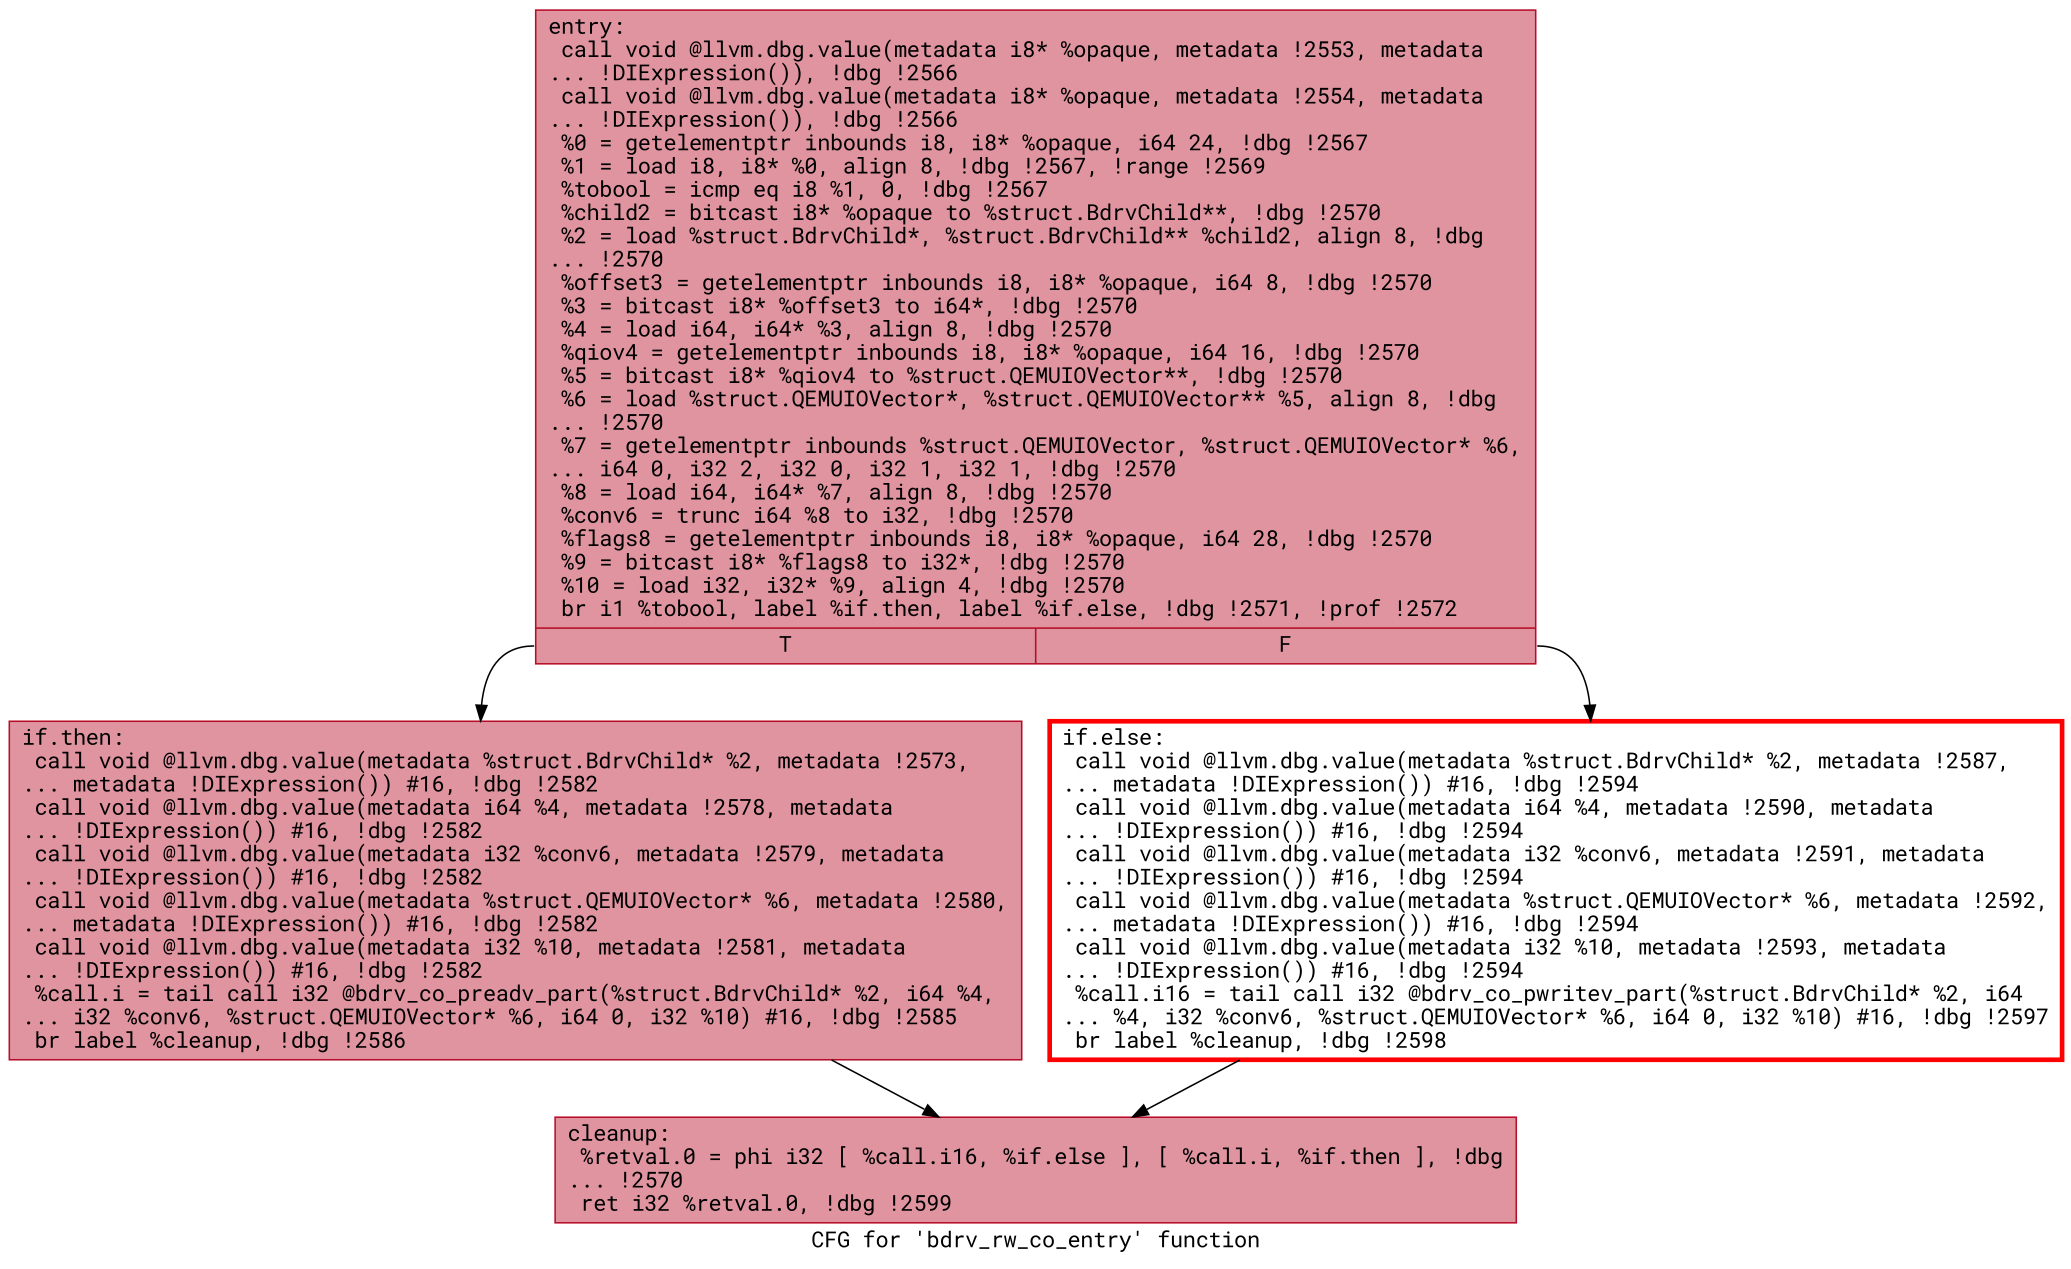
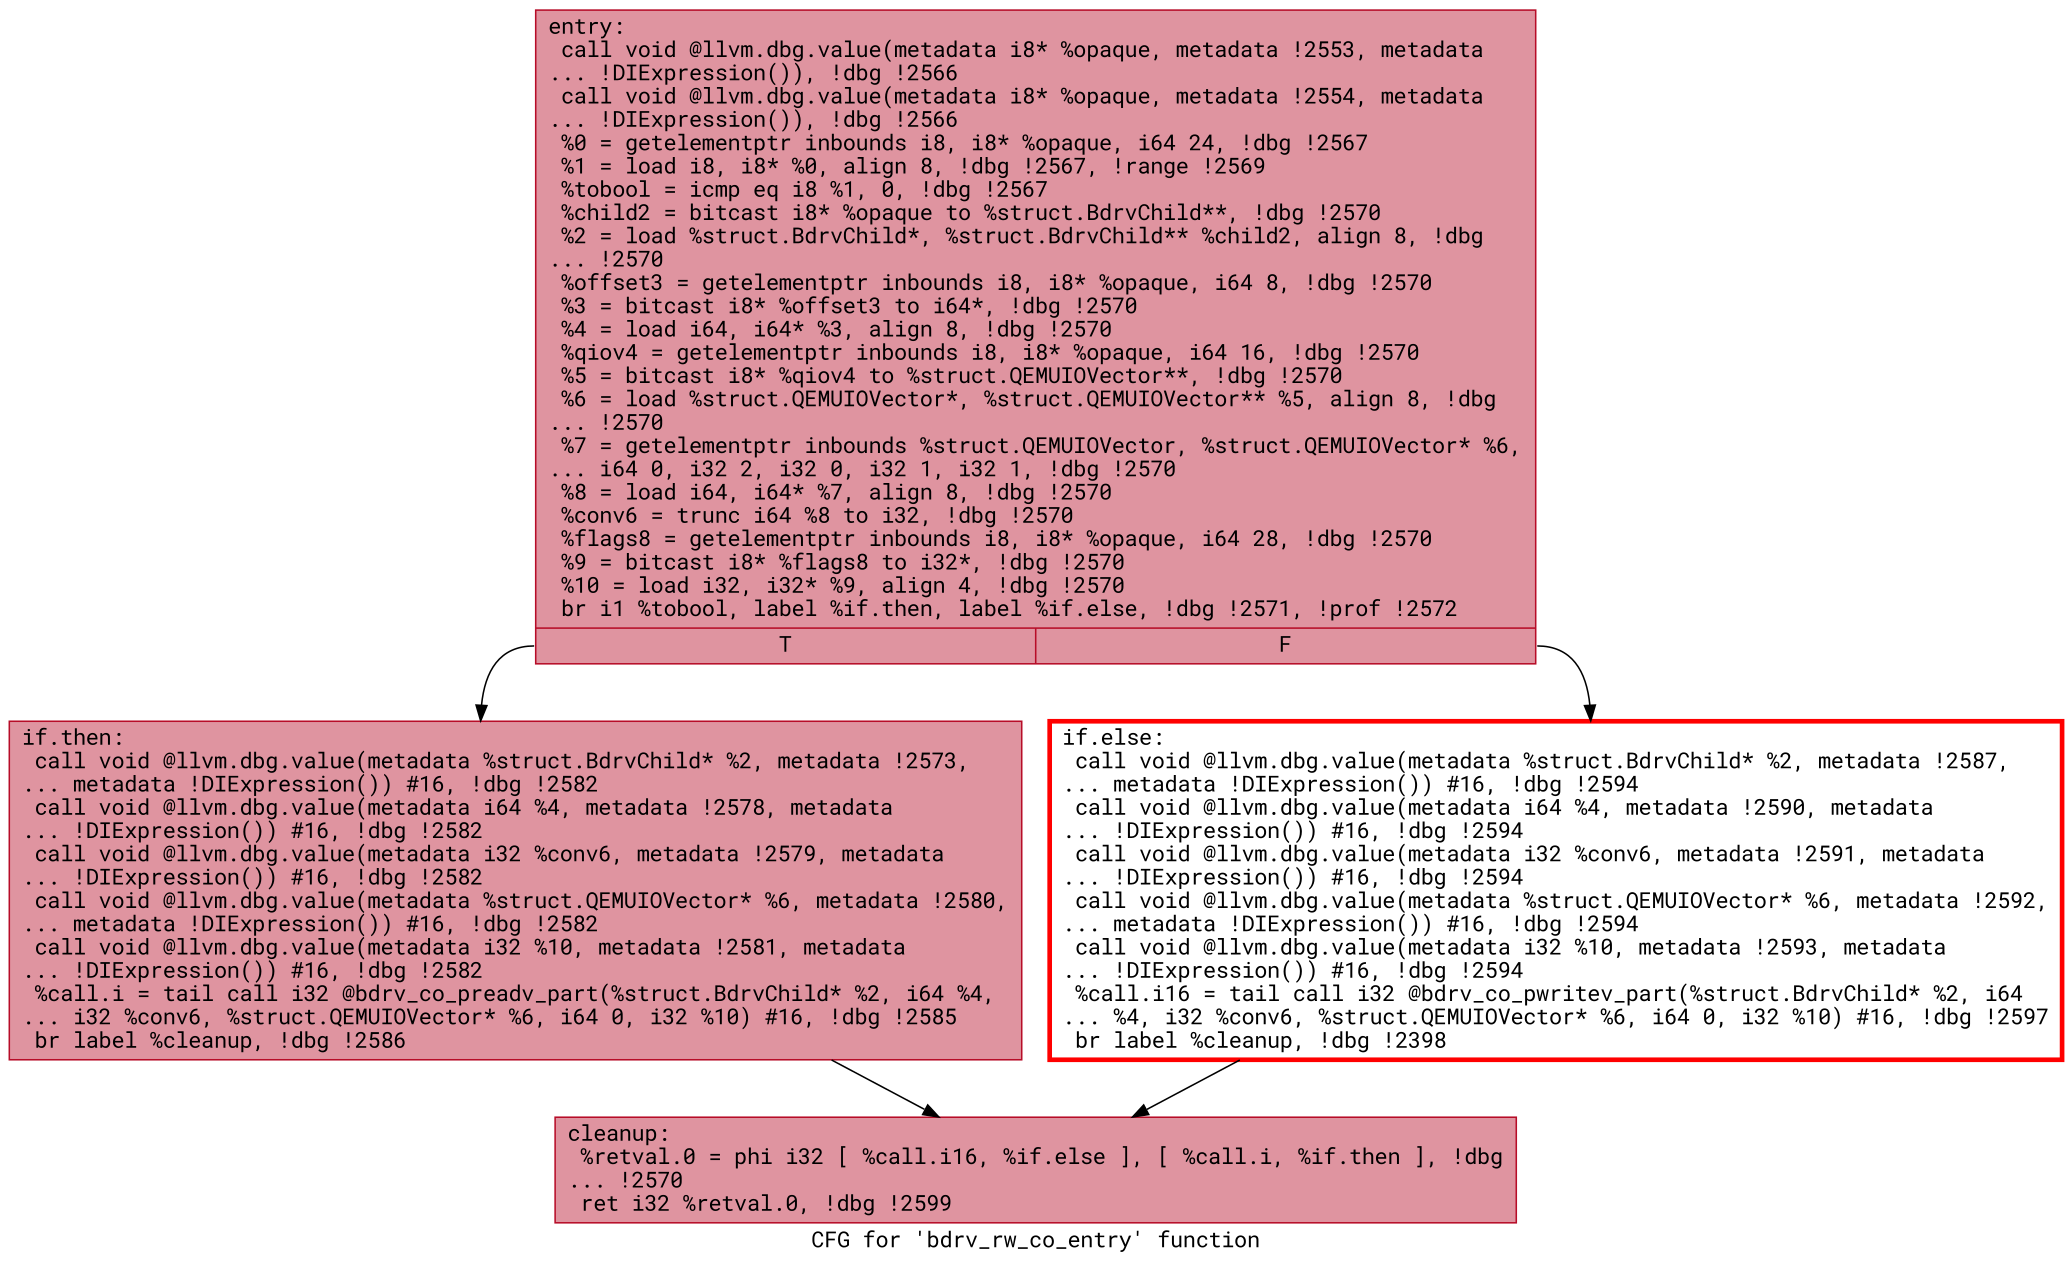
node "if.else:": text "br label %cleanup, !dbg !2598" -> "br label %cleanup, !dbg !2398"
